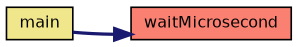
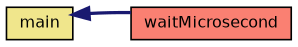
edge "main" -> "waitMicrosecond": reversed
